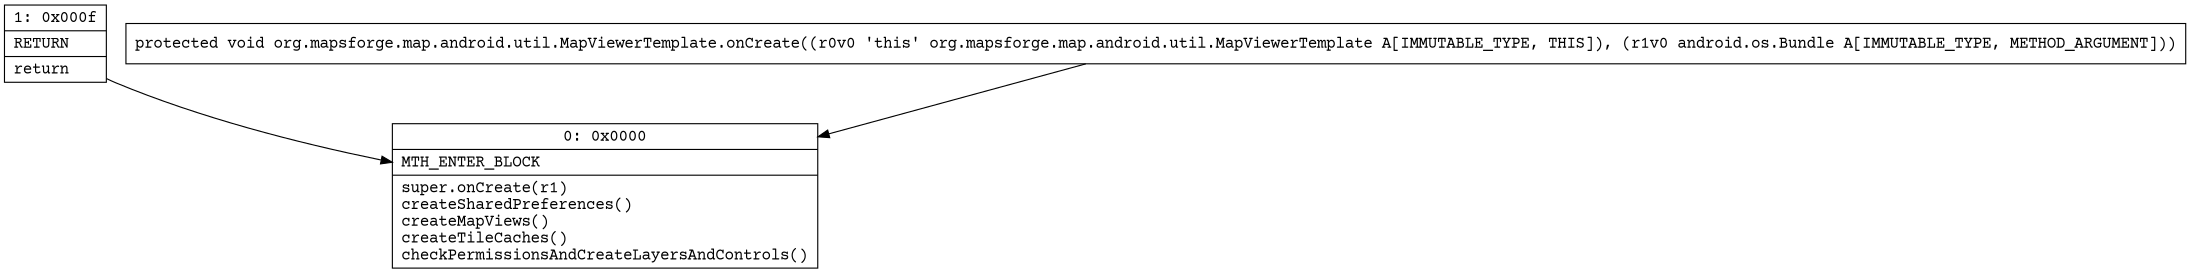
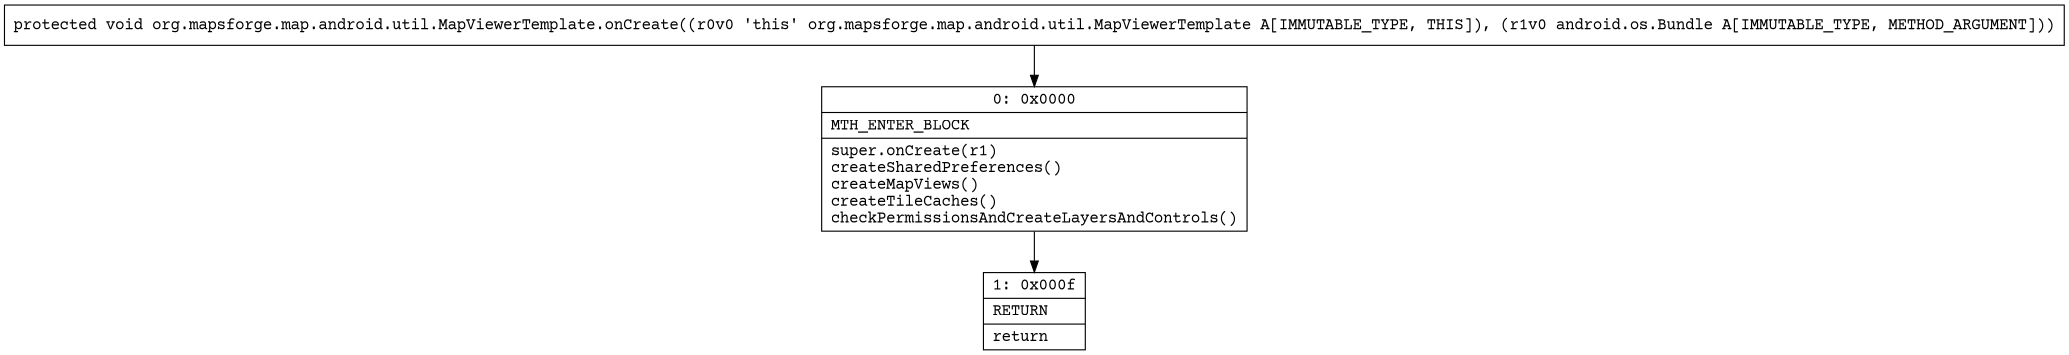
edge "1: 0x000f" -> "0: 0x0000": reversed
